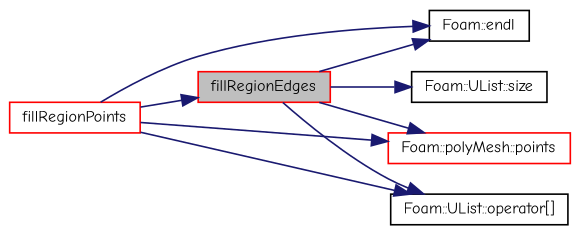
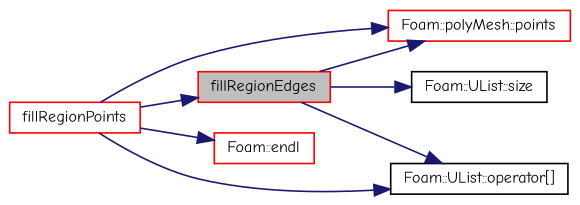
node "Foam::endl": color black -> red
edge "fillRegionEdges" -> "Foam::endl": removed
